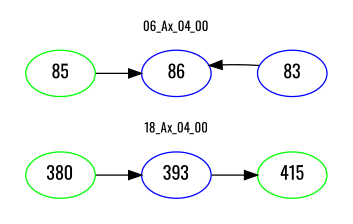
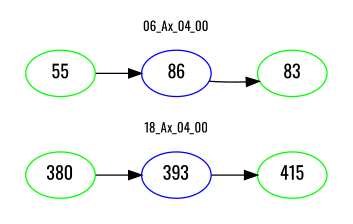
edge "83" -> "86": reversed
node "85": label "85" -> "55"
node "83": color blue -> green
